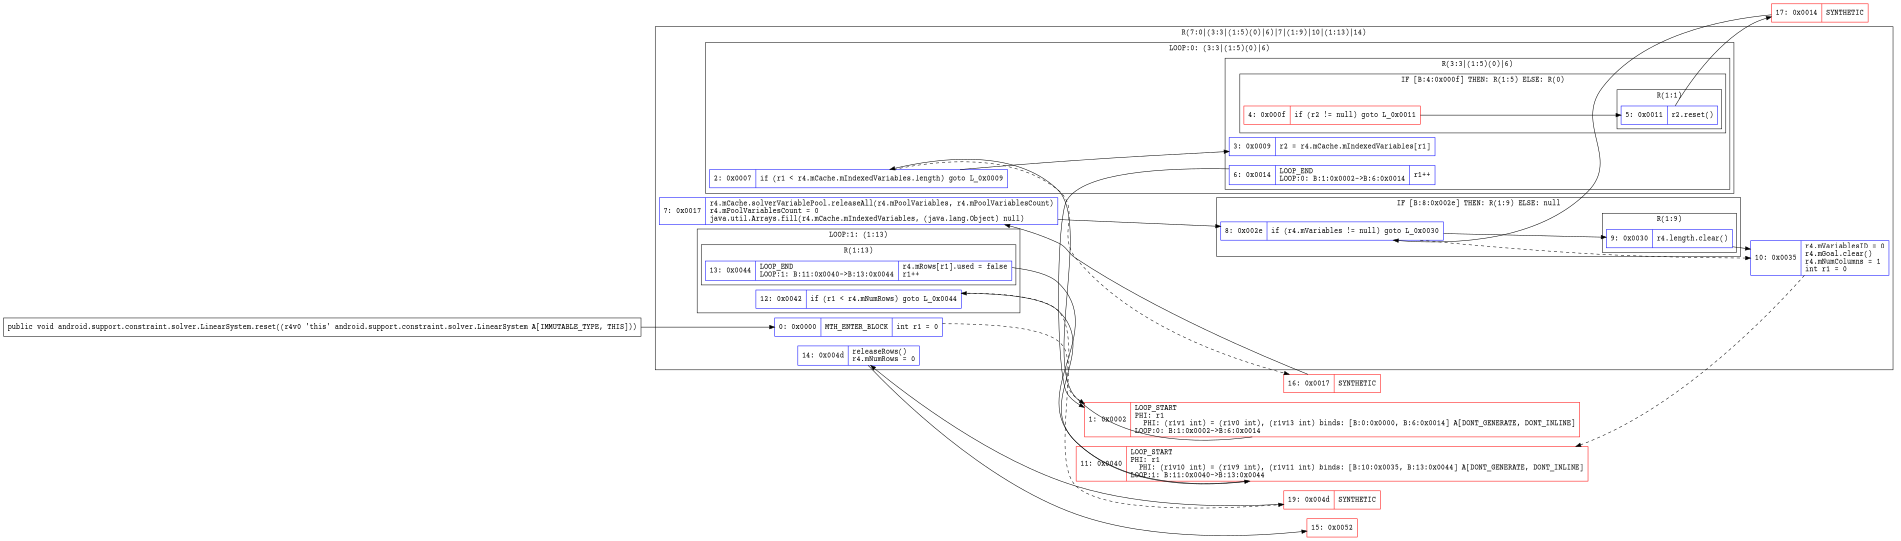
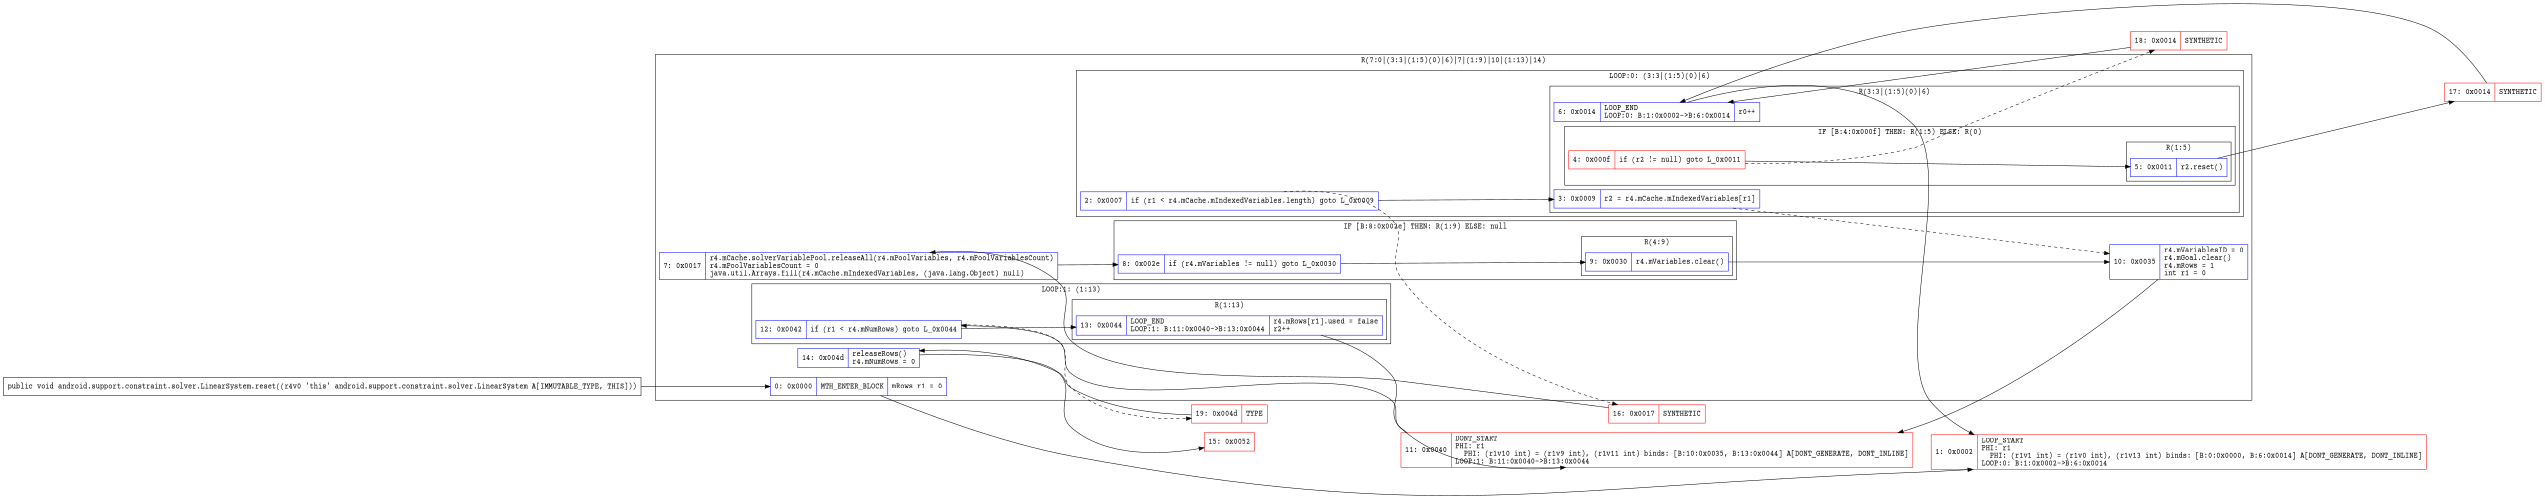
node "18: 0x0014": added
cluster "R(1:1)": label "R(1:1)" -> "R(1:5)"
edge "17: 0x0014" -> "8: 0x002e": now "17: 0x0014" -> "6: 0x0014"
node "6: 0x0014": text "r1++" -> "r0++"
cluster "R(1:9)": label "R(1:9)" -> "R(4:9)"
node "9: 0x0030": text "r4.length.clear()" -> "r4.mVariables.clear()"
edge "8: 0x002e" -> "10: 0x0035": now "3: 0x0009" -> "10: 0x0035"
node "10: 0x0035": text "r4.mNumColumns = 1" -> "r4.mRows = 1"
node "13: 0x0044": text "r1++" -> "r2++"
edge "1: 0x0002" -> "2: 0x0007": removed
node "0: 0x0000": text "int r1 = 0" -> "mRows r1 = 0"
edge "12: 0x0042" -> "13: 0x0044": added
edge "0: 0x0000" -> "1: 0x0002": style dashed -> solid
edge "10: 0x0035" -> "11: 0x0040": style dashed -> solid
node "11: 0x0040": text "LOOP_START" -> "DONT_START"
node "19: 0x004d": text "SYNTHETIC" -> "TYPE"
